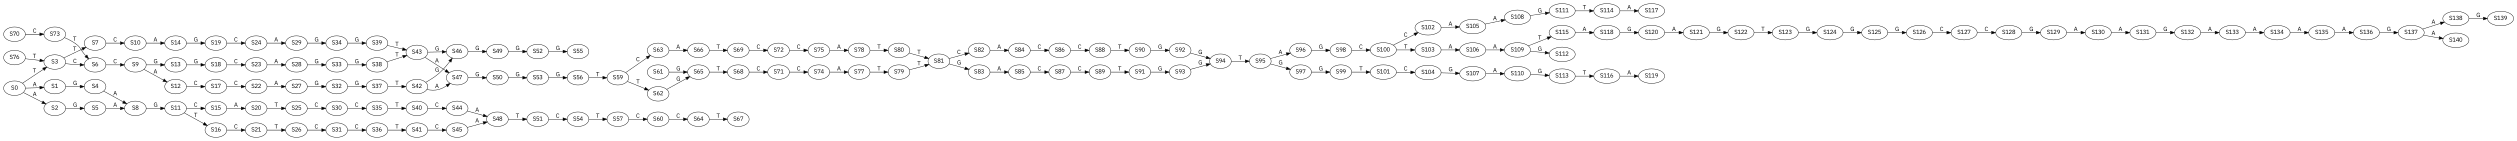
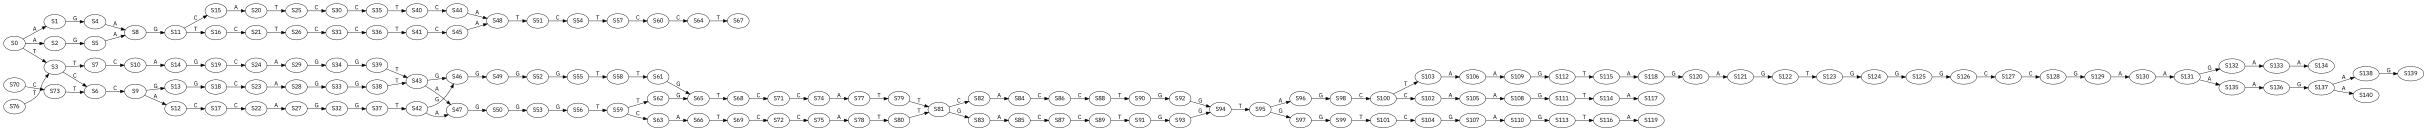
edge "S134" -> "S135": now "S131" -> "S135"
edge "S109" -> "S115": now "S112" -> "S115"
node "S58": added
